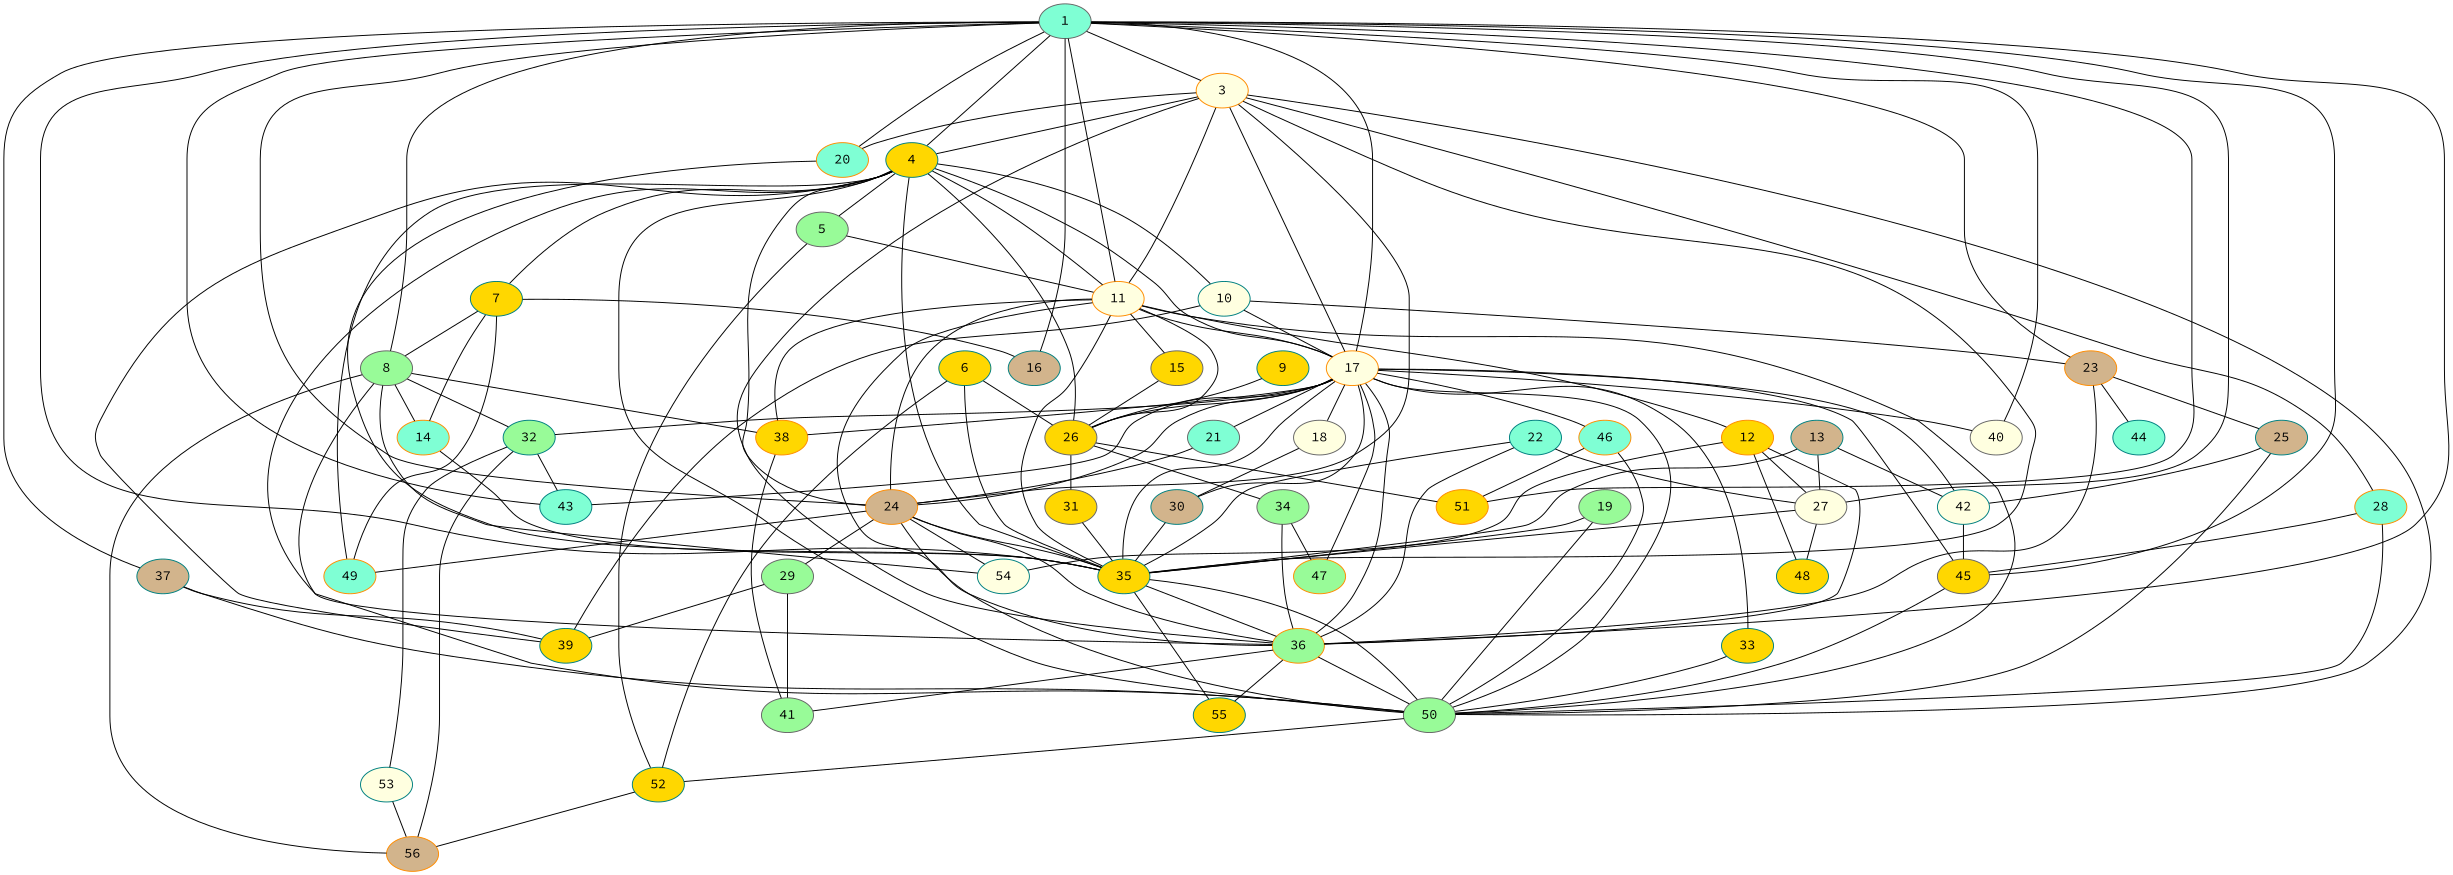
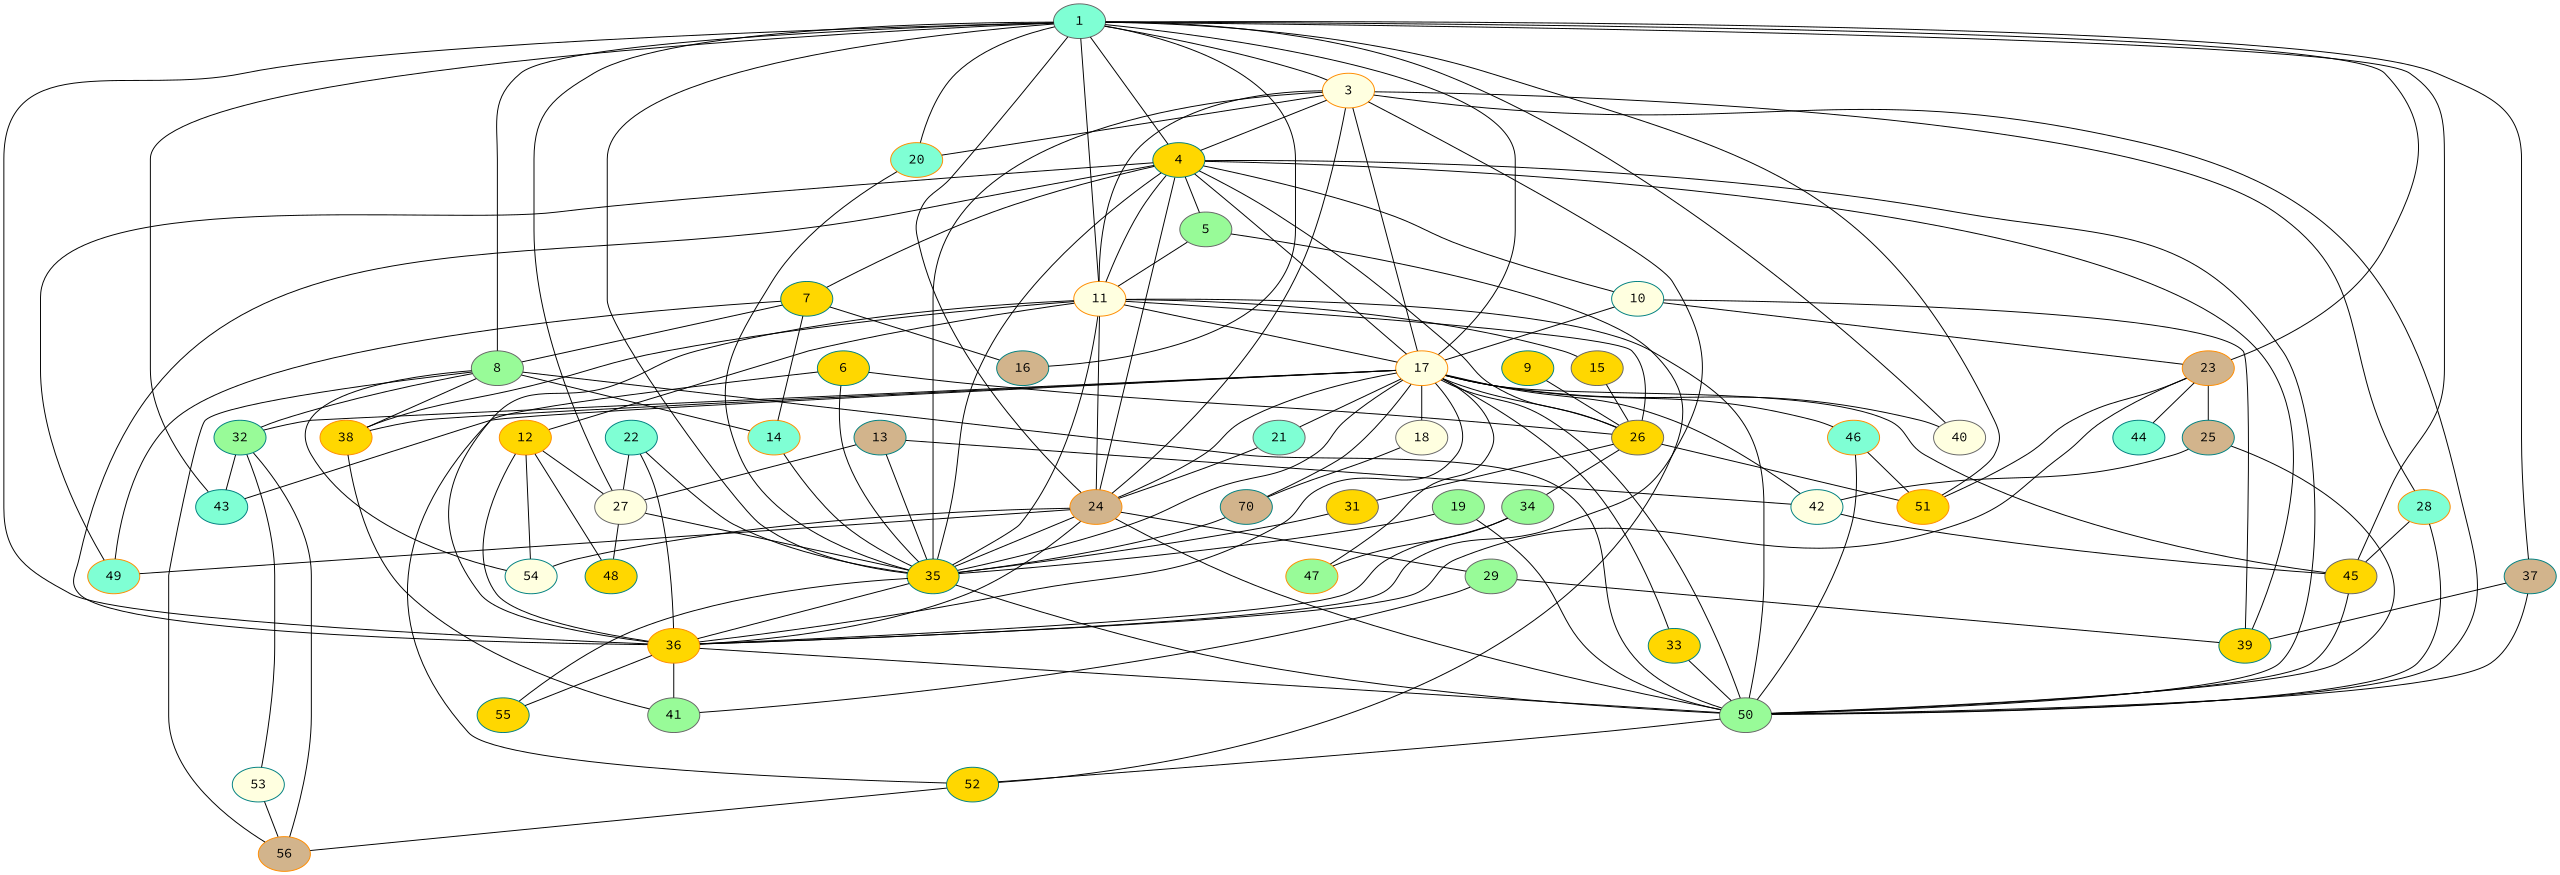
edge "23" -- "51": added
node "30": label "30" -> "70"
node "36": fillcolor palegreen -> gold
